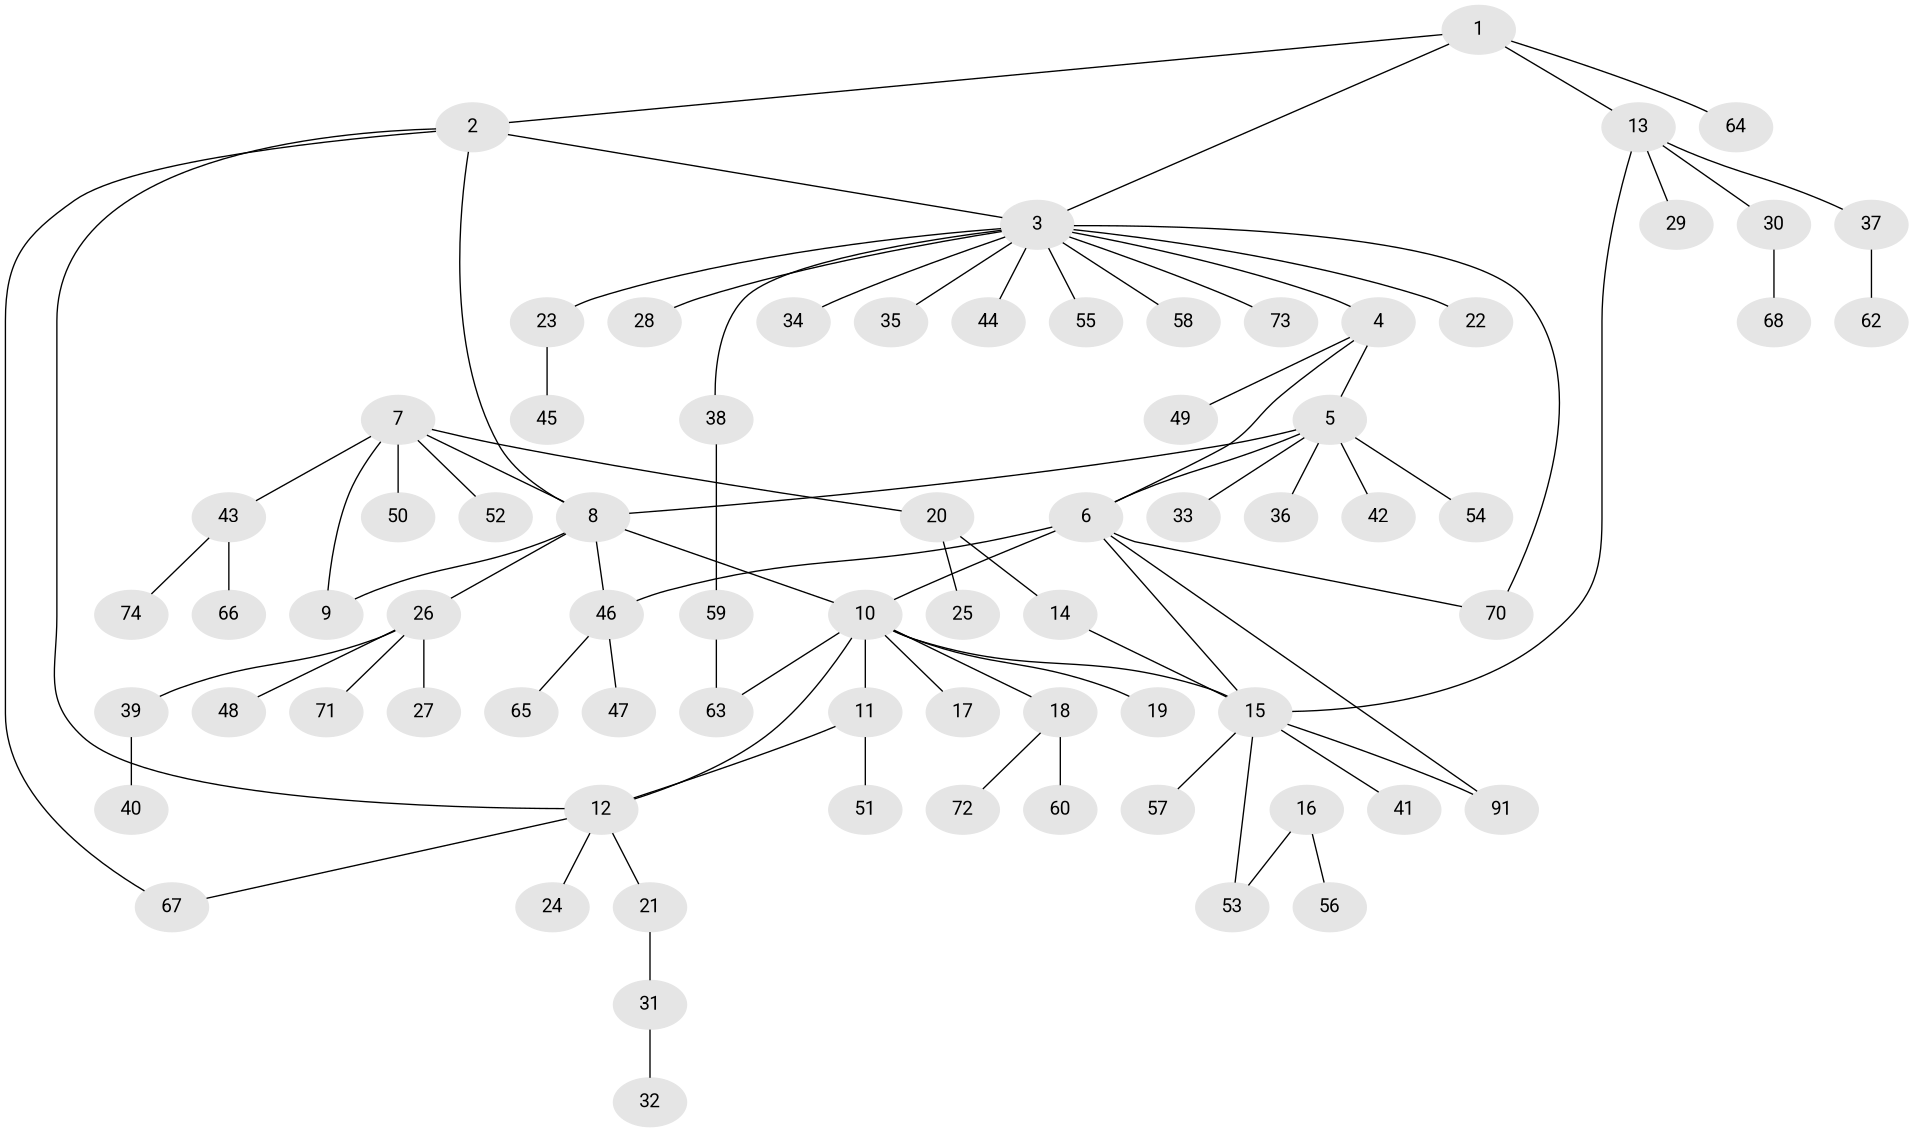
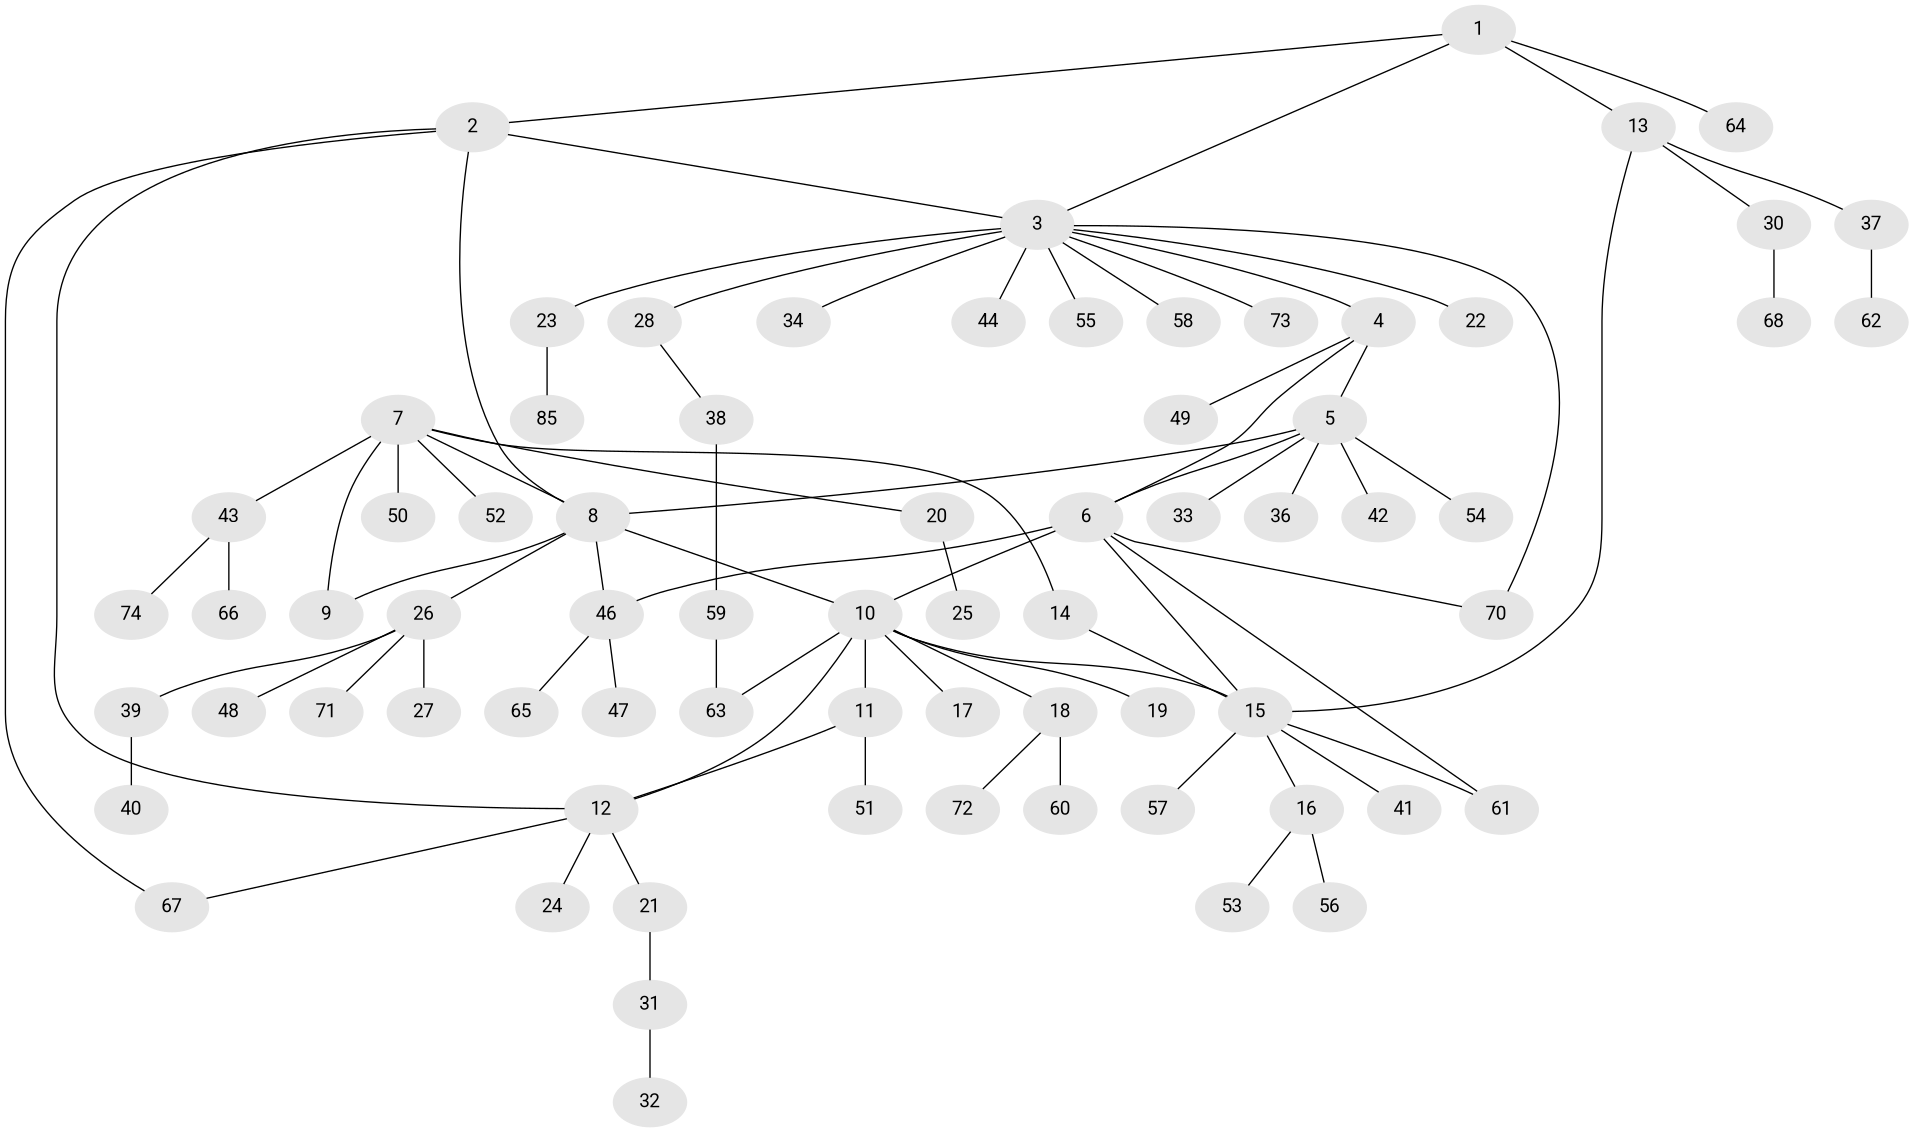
node "29": removed
edge "3" -- "38": now "28" -- "38"
node "35": removed
node "45": label "45" -> "85"
edge "20" -- "14": now "7" -- "14"
edge "15" -- "53": now "15" -- "16"
node "91": label "91" -> "61"
